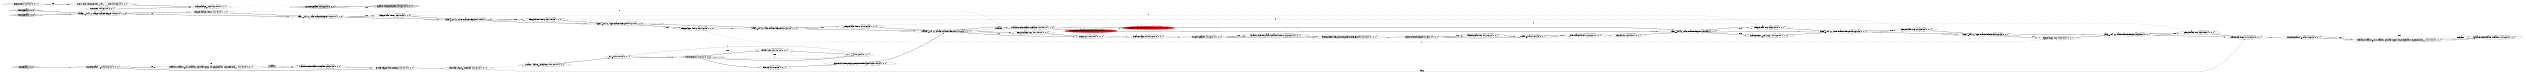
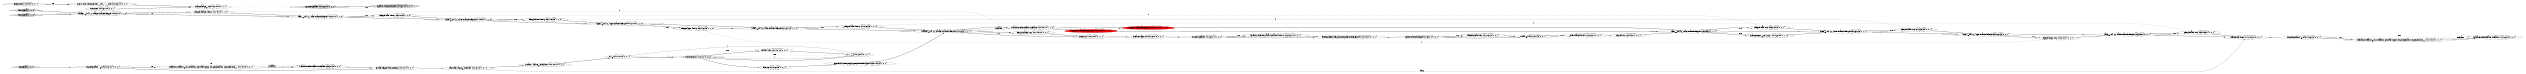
edge "ClassLoader oldCCL = bindThread()@@@8@@@['0', '0', '1']" -> "Container(( children = findChildren()@@@10@@@['0', '0', '1']": style dashed -> bold
